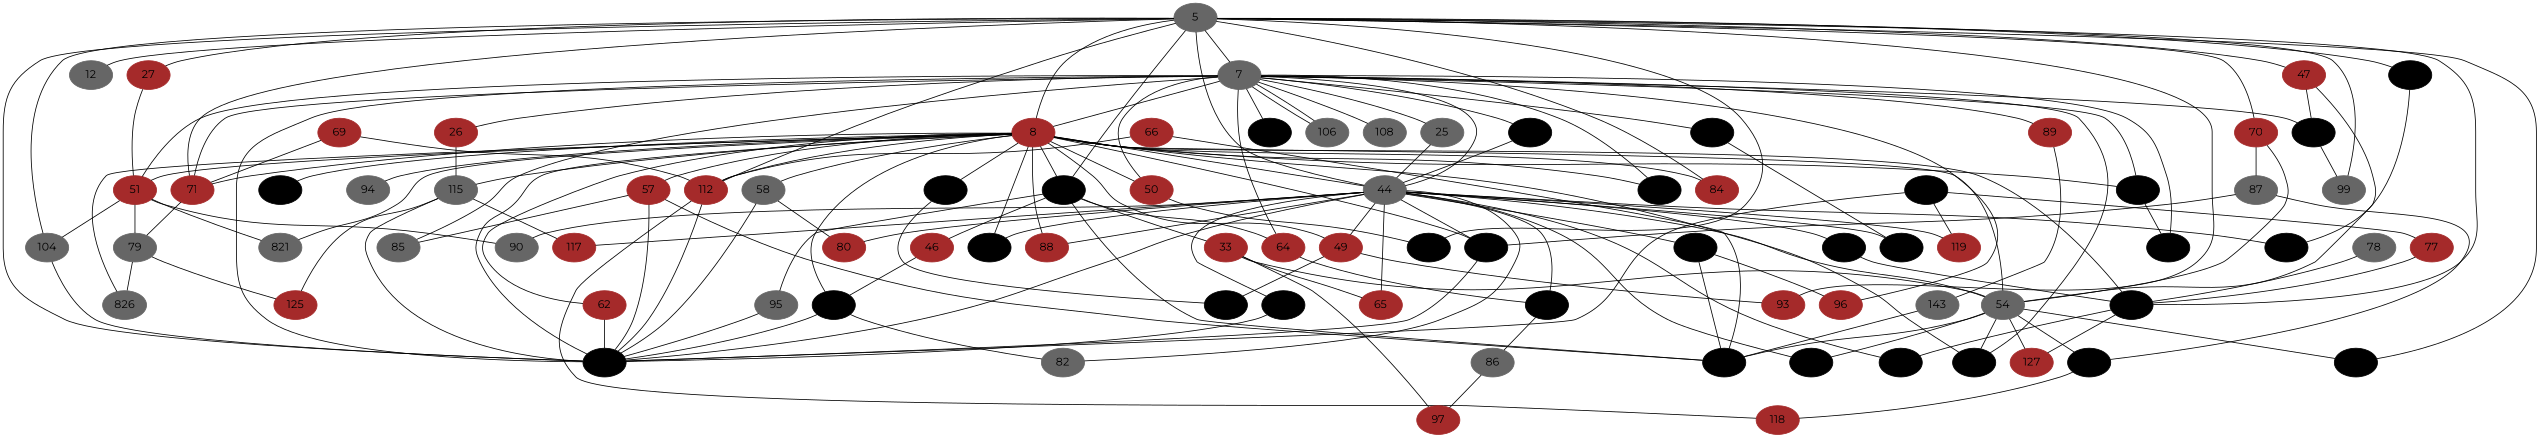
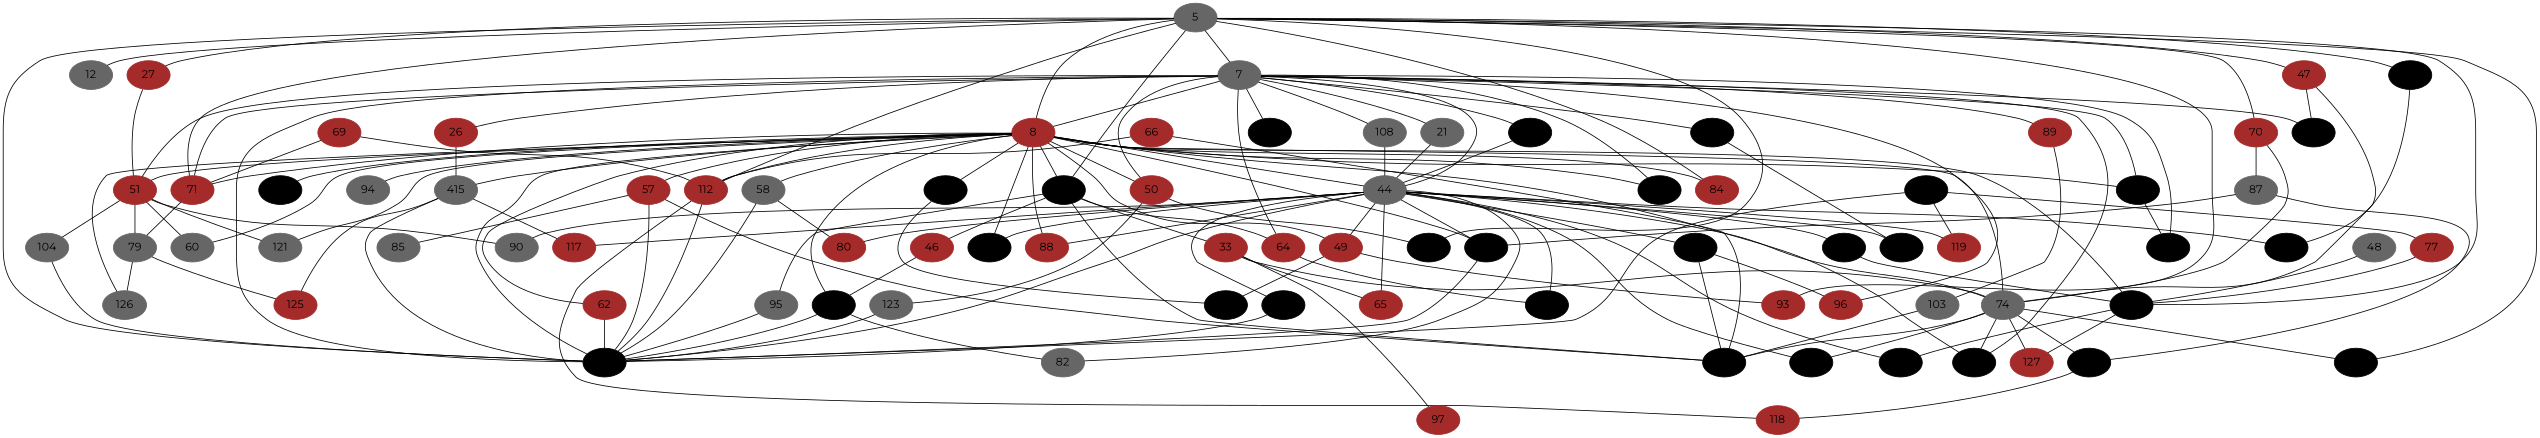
edge "5" -- "104": removed
edge "7" -- "85": removed
node "106": removed
node "25": label "25" -> "21"
edge "5" -- "44": now "108" -- "44"
node "115": label "115" -> "415"
node "99": removed
node "60": added
node "821": label "821" -> "121"
node "78": label "78" -> "48"
node "826": label "826" -> "126"
node "123": added
node "143": label "143" -> "103"
node "54": label "54" -> "74"
node "86": removed
